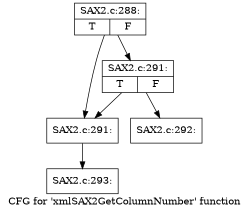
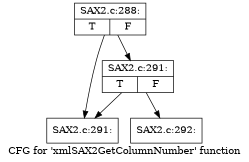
node "SAX2.c:293:": removed
